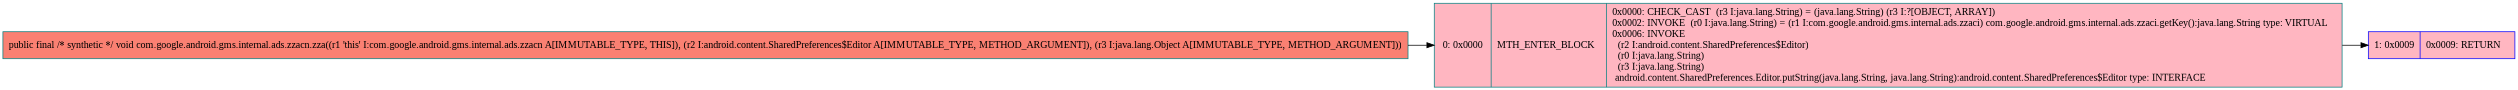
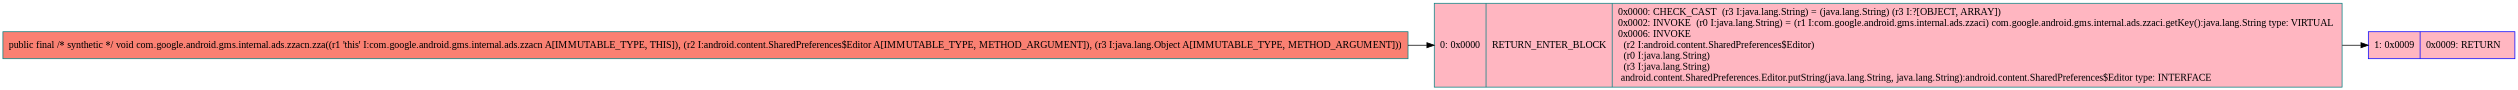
node "0: 0x0000": text "MTH_ENTER_BLOCK" -> "RETURN_ENTER_BLOCK"
